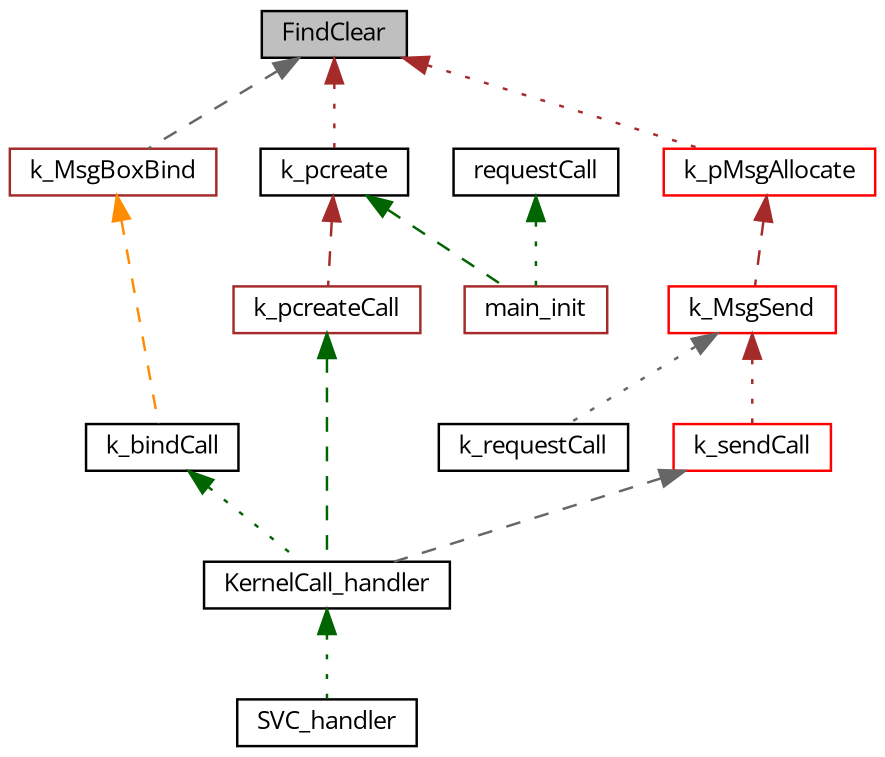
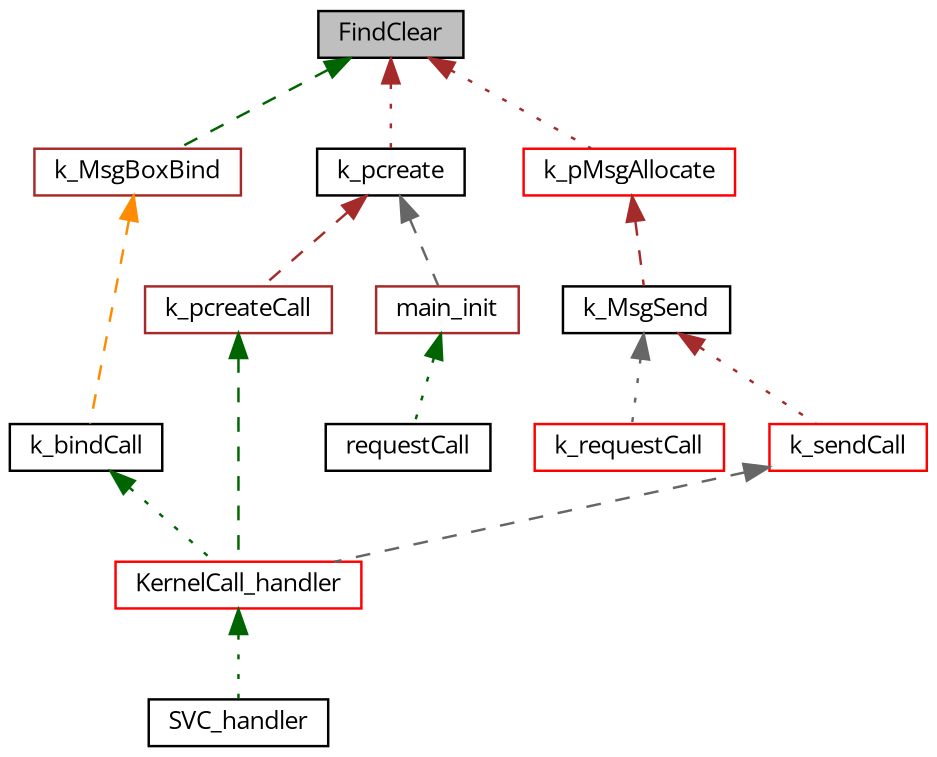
edge "k_MsgBoxBind" -> "FindClear": color gray40 -> darkgreen
edge "main_init" -> "k_pcreate": color darkgreen -> gray40
edge "main_init" -> "requestCall": reversed
node "k_MsgSend": color red -> black
node "k_requestCall": color black -> red
node "KernelCall_handler": color black -> red
